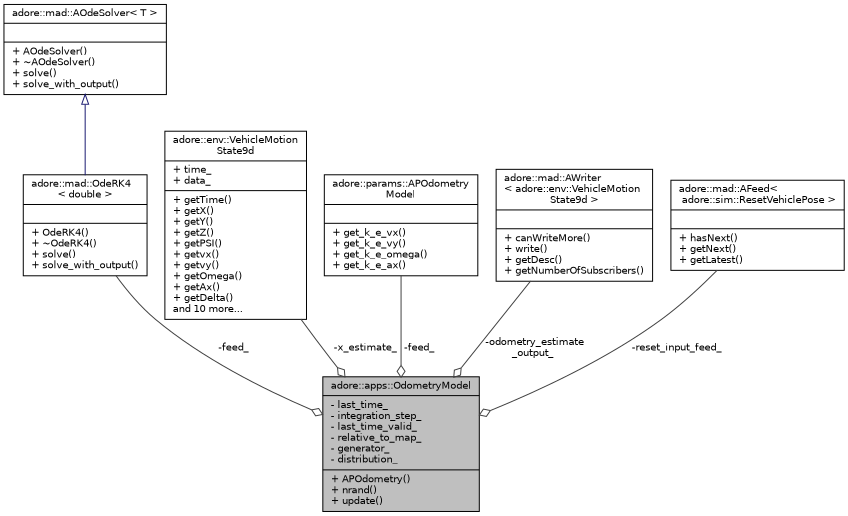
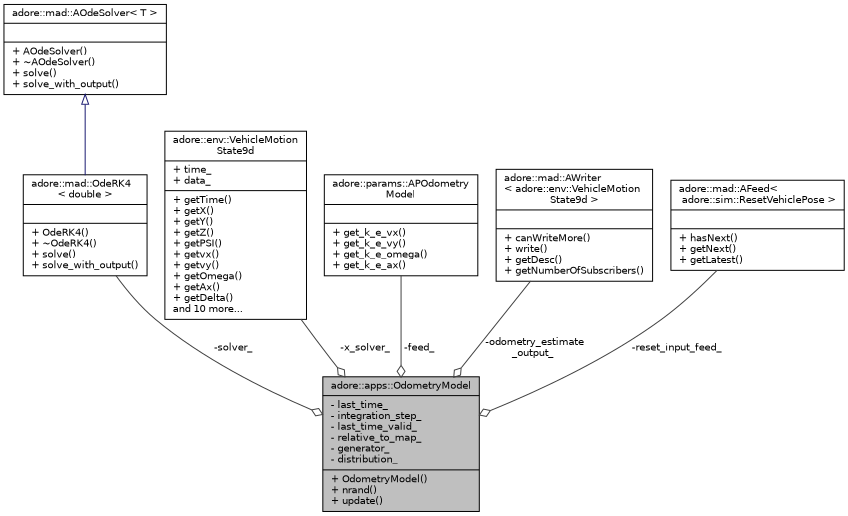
edge "adore::mad::OdeRK4" -> "adore::apps::OdometryModel": label " -feed_" -> " -solver_"
edge "adore::env::VehicleMotion" -> "adore::apps::OdometryModel": label " -x_estimate_" -> " -x_solver_"
node "adore::apps::OdometryModel": text "+ APOdometry()" -> "+ OdometryModel()"
